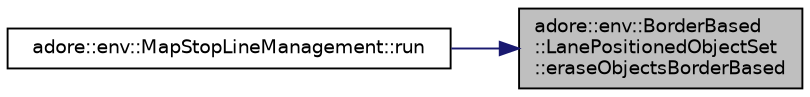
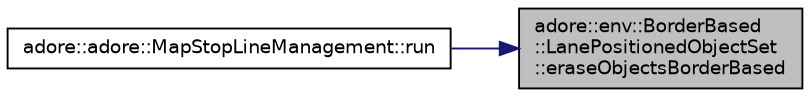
node "adore::env::MapStopLineManagement::run": label "adore::env::MapStopLineManagement::run" -> "adore::adore::MapStopLineManagement::run"
